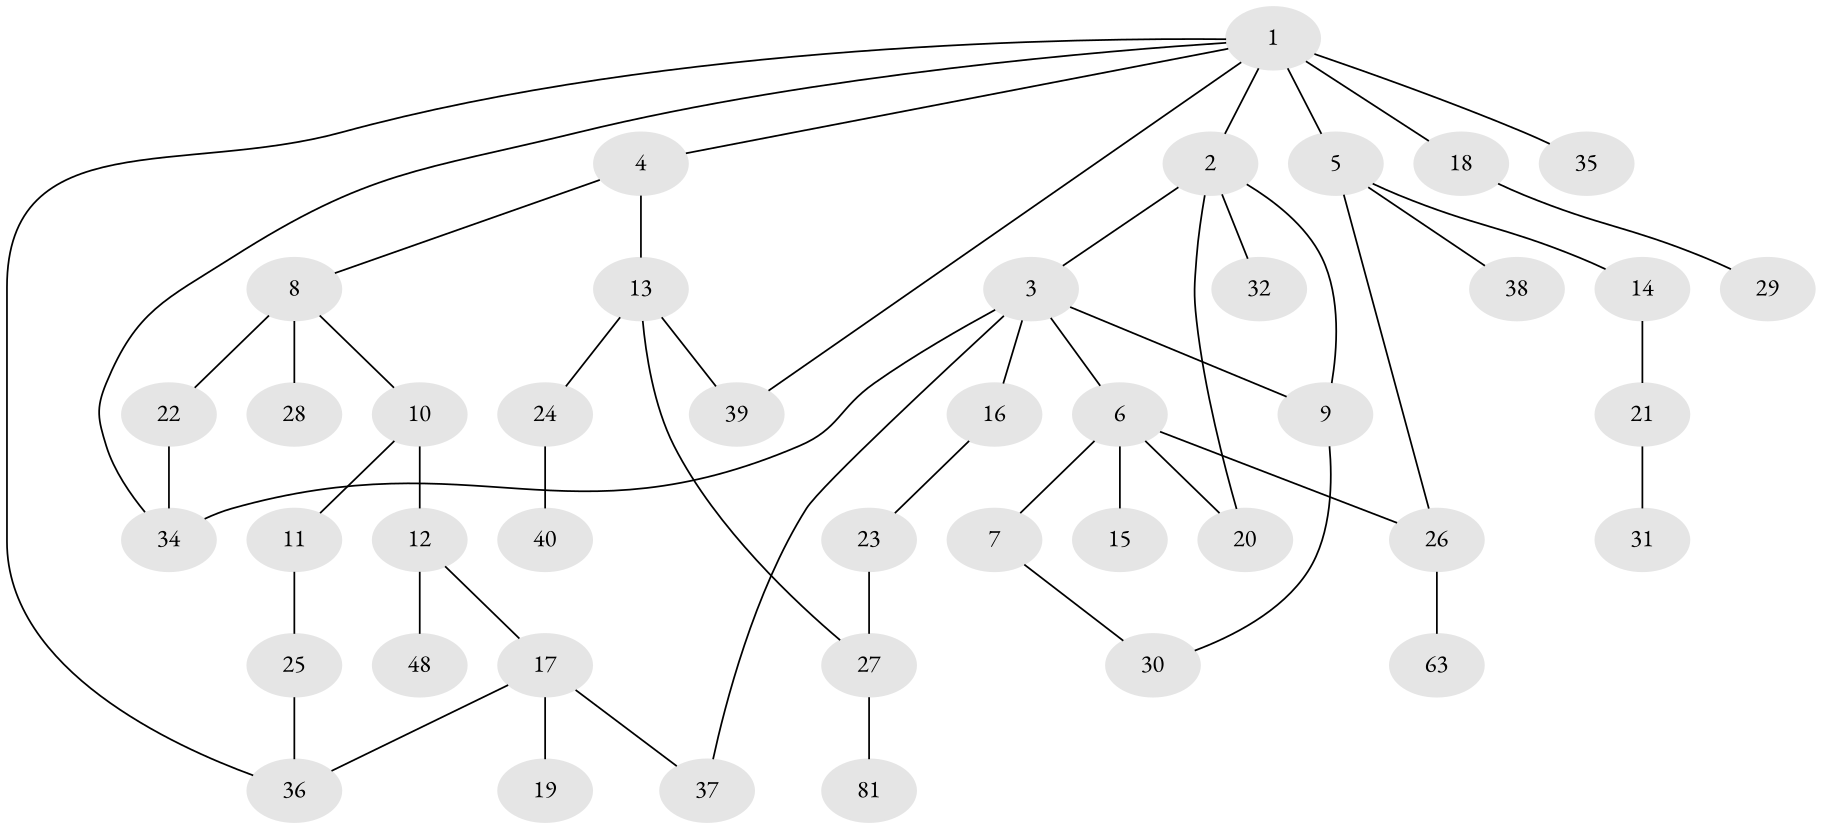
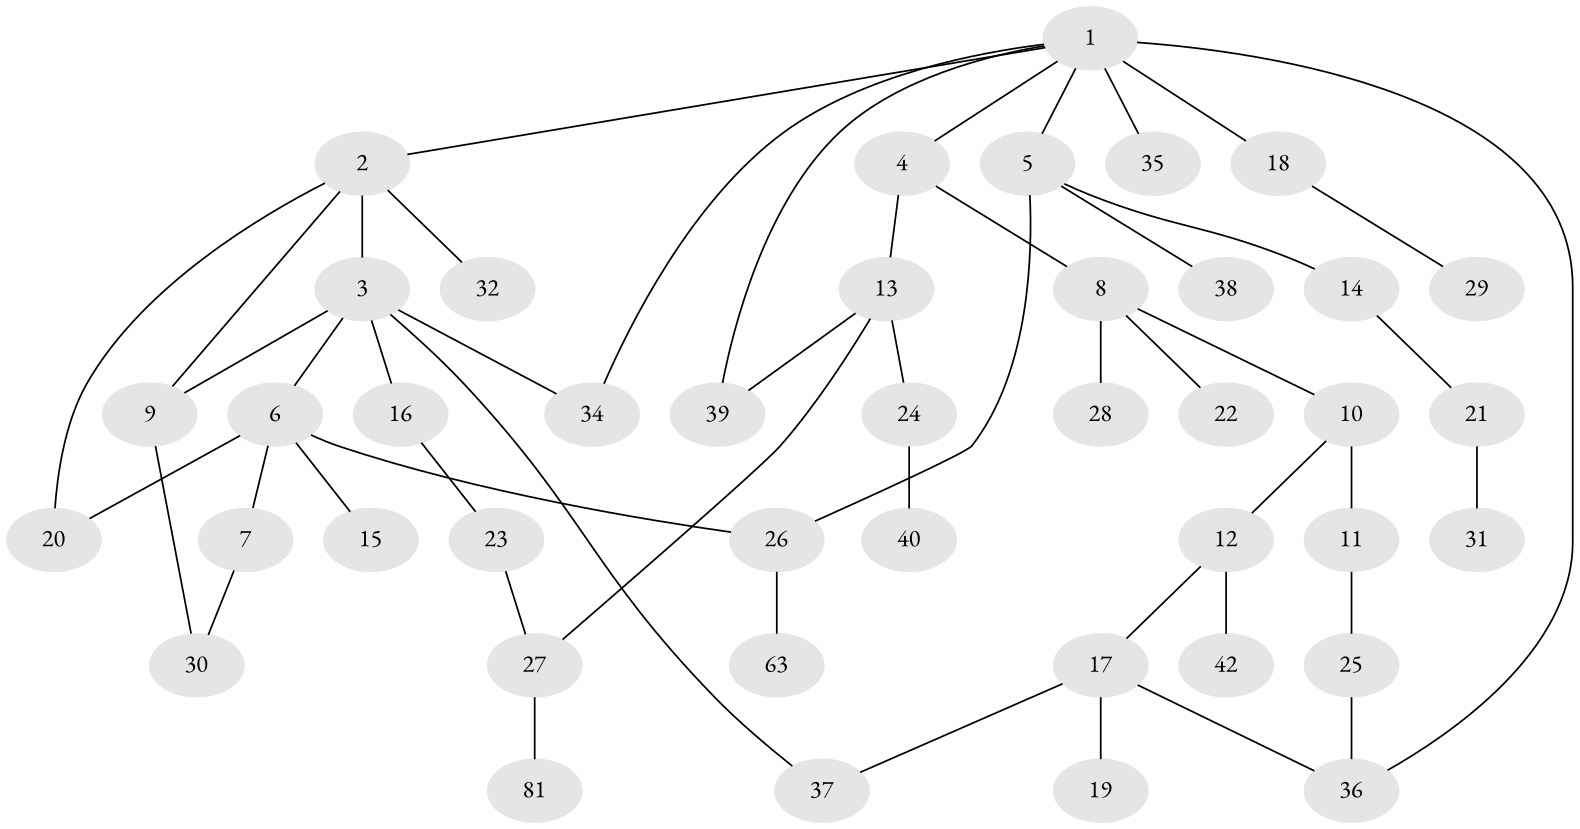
edge "22" -- "34": removed
node "48": label "48" -> "42"
